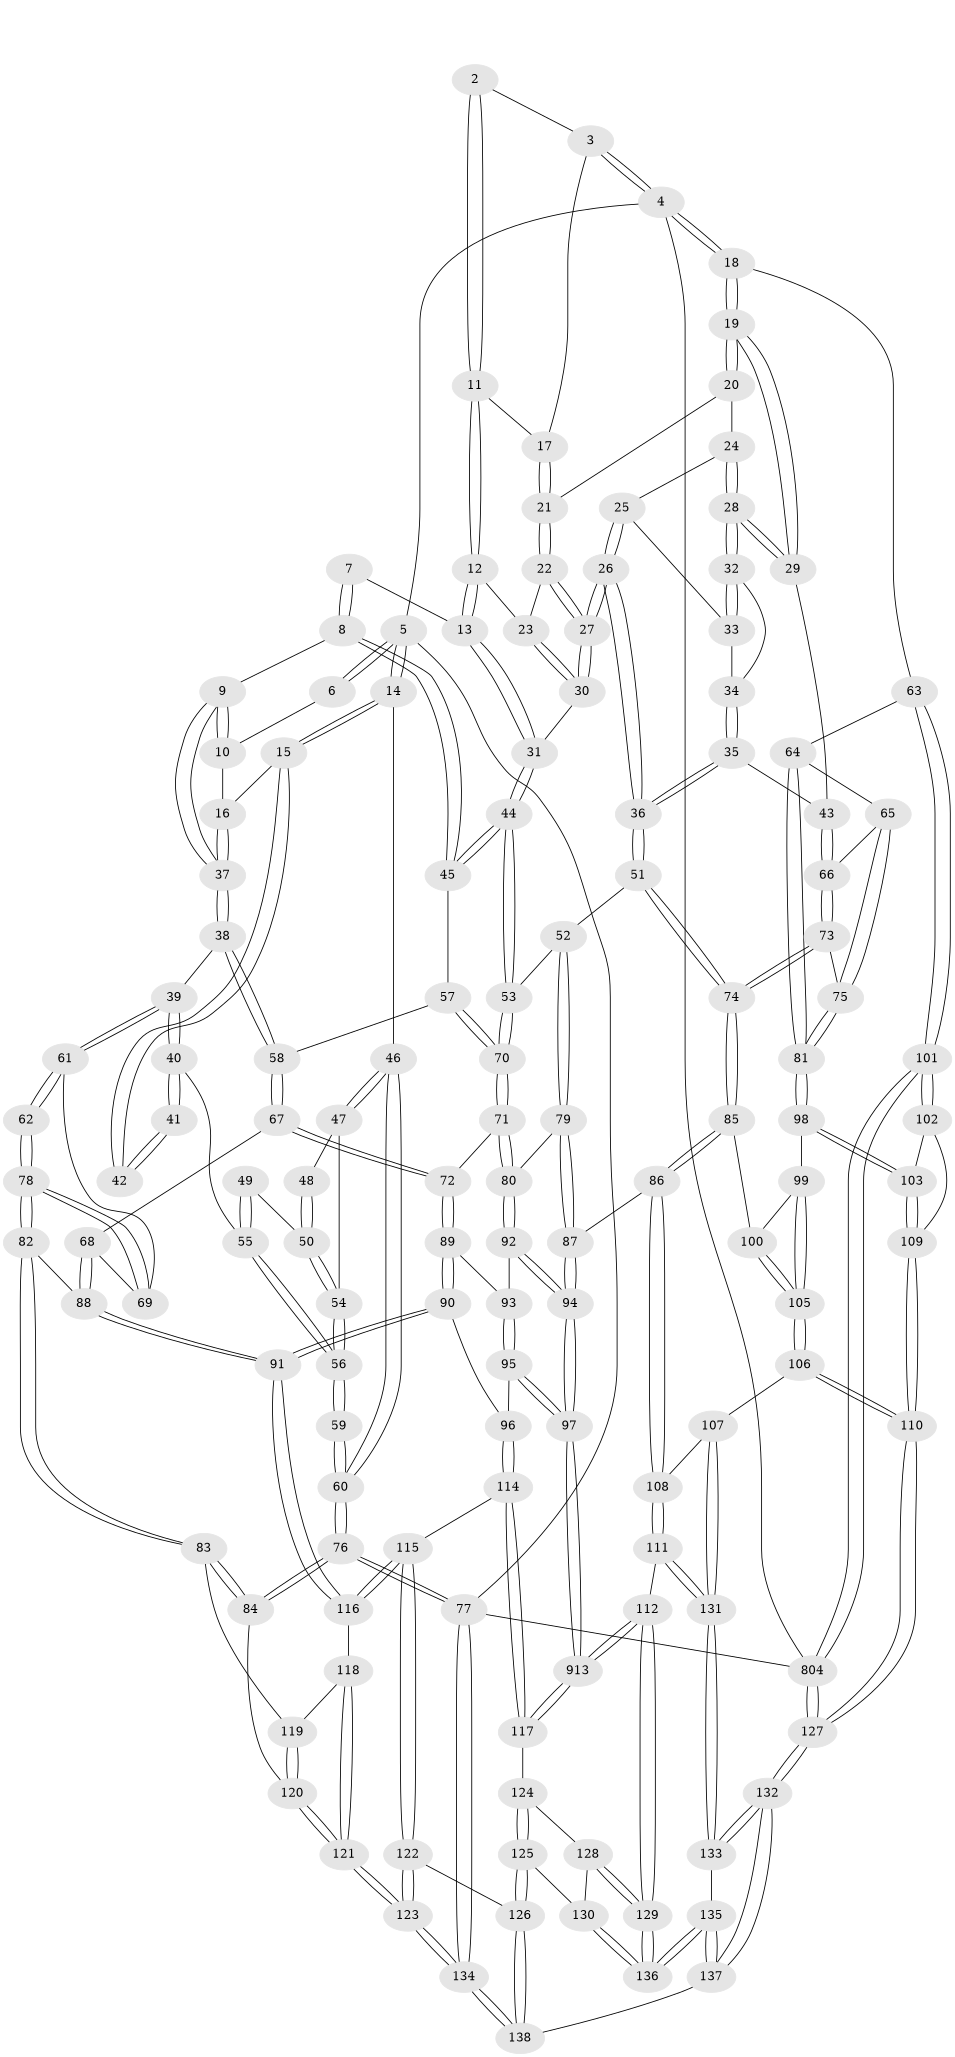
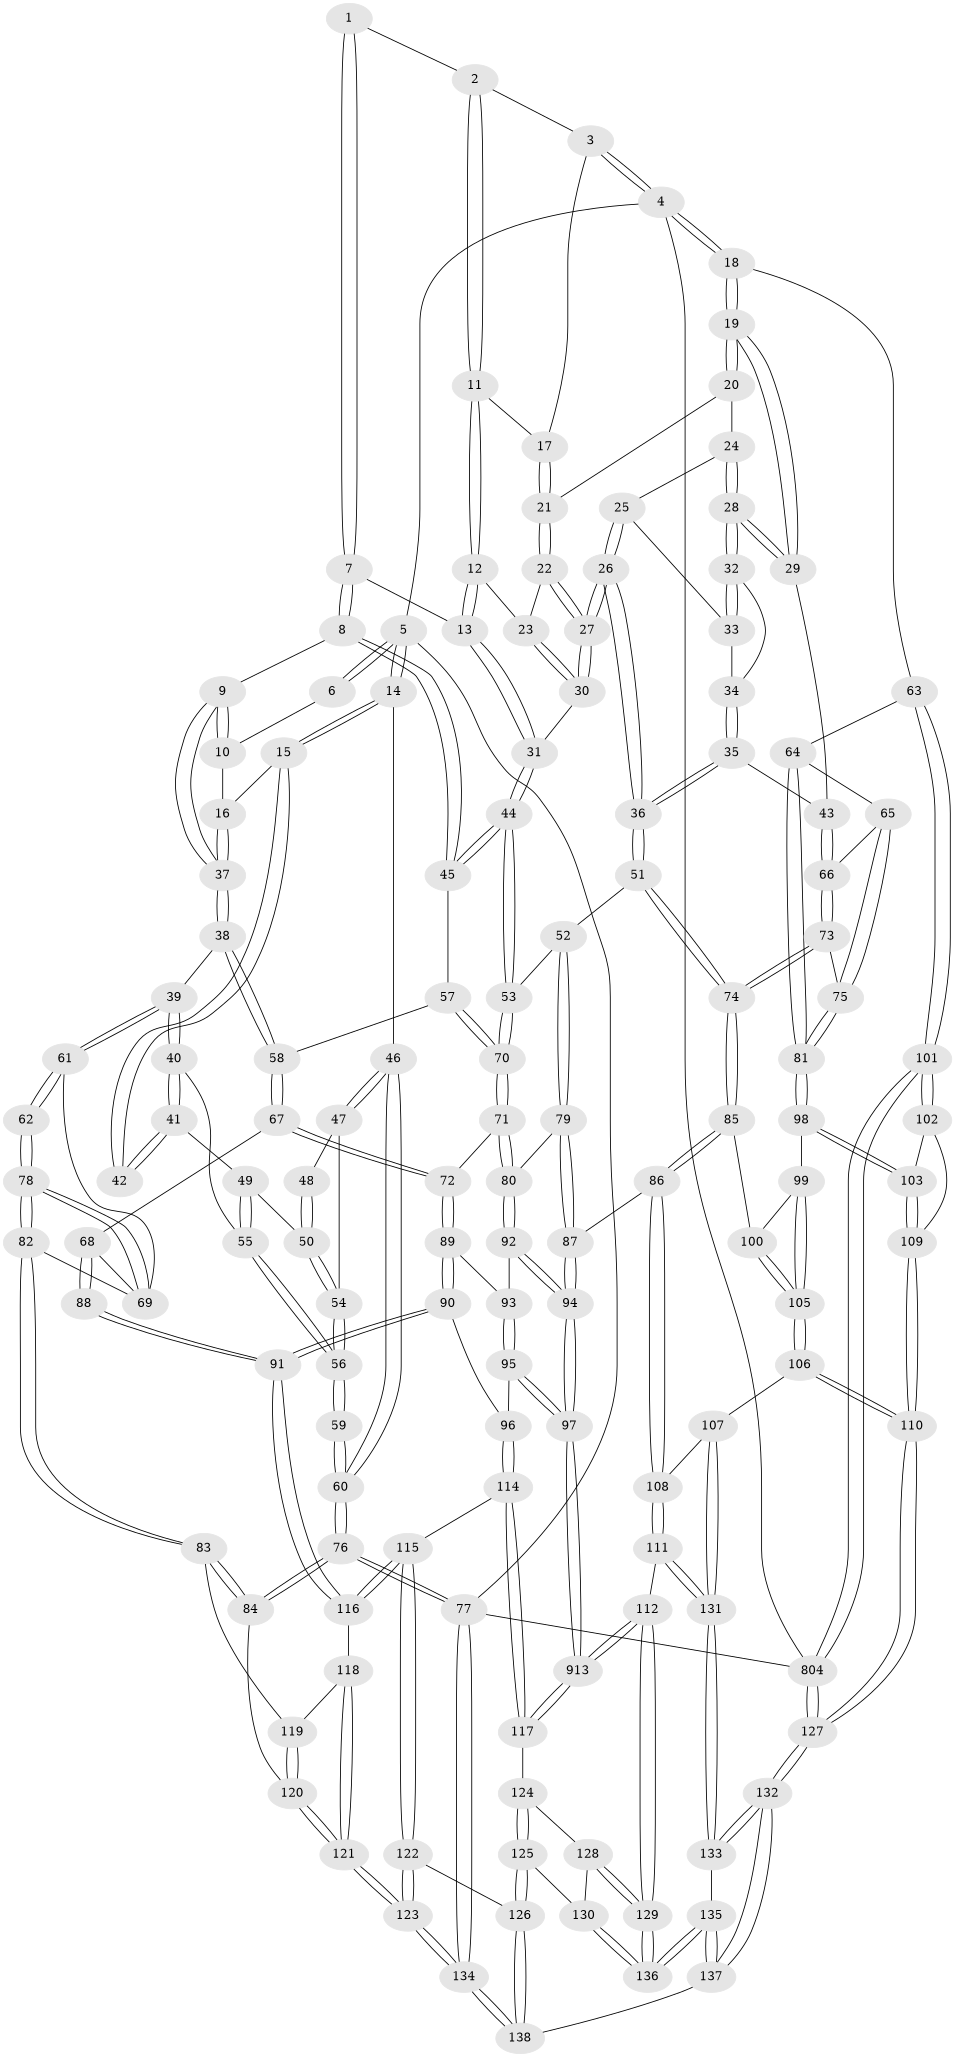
node "1": added
edge "41" -- "49": added
edge "82" -- "88": now "82" -- "69"
